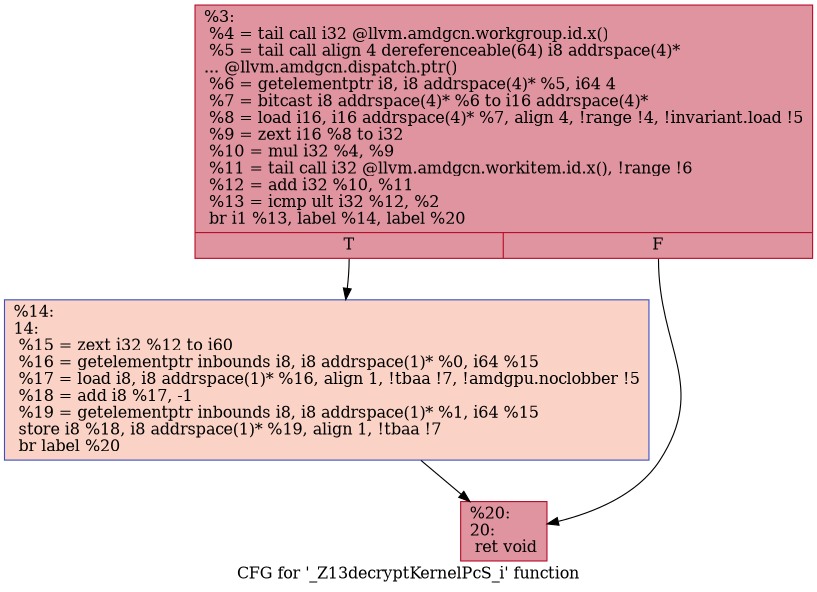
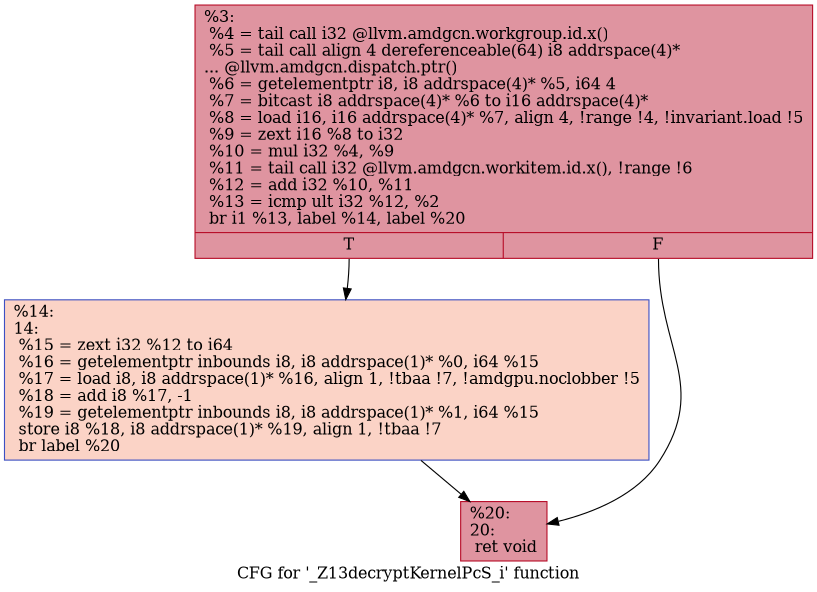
node "%14:": text "%15 = zext i32 %12 to i60" -> "%15 = zext i32 %12 to i64"
